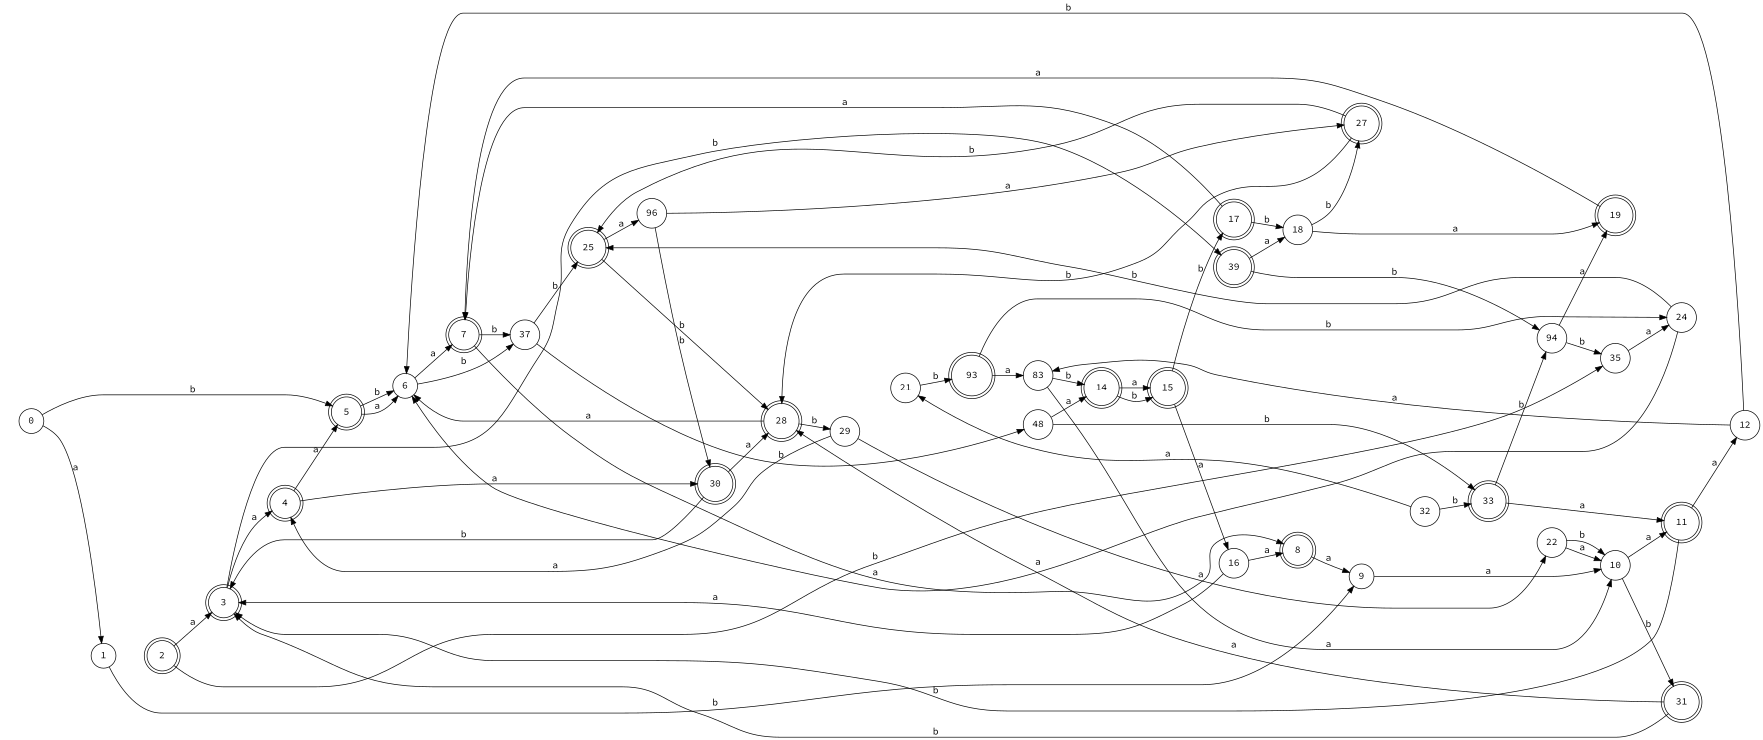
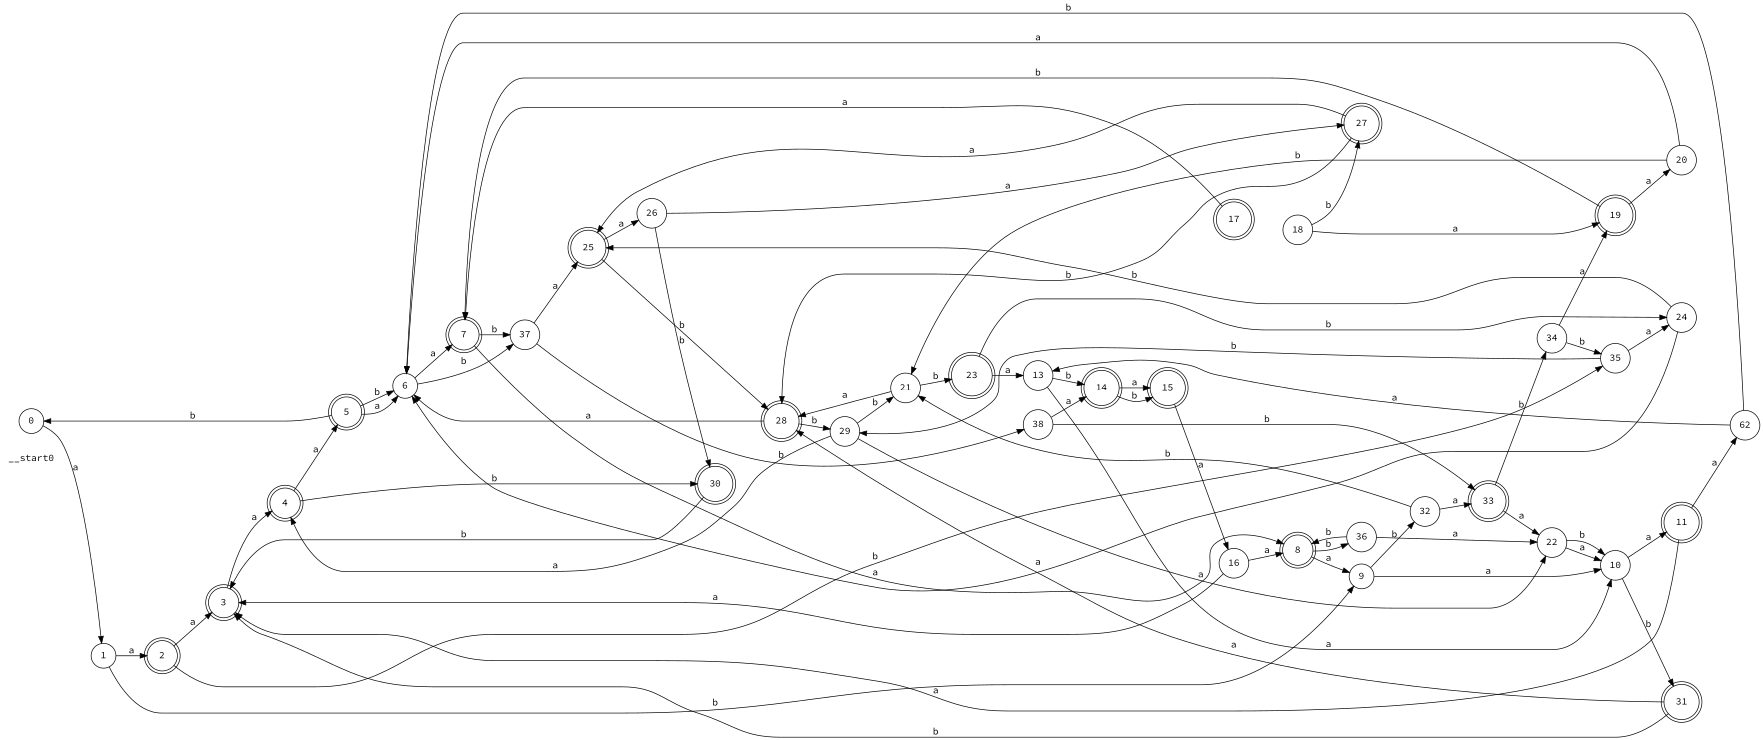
edge "19" -> "7": label "a" -> "b"
edge "27" -> "25": label "b" -> "a"
node "20": added
node "96": label "96" -> "26"
edge "17" -> "18": removed, label "b"
node "39": removed
edge "37" -> "25": label "b" -> "a"
edge "15" -> "17": removed, label "b"
node "94": label "94" -> "34"
edge "35" -> "29": added, label "b"
node "93": label "93" -> "23"
node "83": label "83" -> "13"
edge "0" -> "5": reversed
edge "29" -> "21": added, label "b"
node "48": label "48" -> "38"
node "12": label "12" -> "62"
edge "30" -> "28": now "21" -> "28"
edge "32" -> "21": label "a" -> "b"
node "__start0": added
edge "4" -> "30": label "a" -> "b"
edge "32" -> "33": label "b" -> "a"
edge "33" -> "11": now "33" -> "22"
node "36": added
edge "9" -> "32": added, label "b"
edge "1" -> "2": added, label "a"
edge "11" -> "3": label "b" -> "a"
